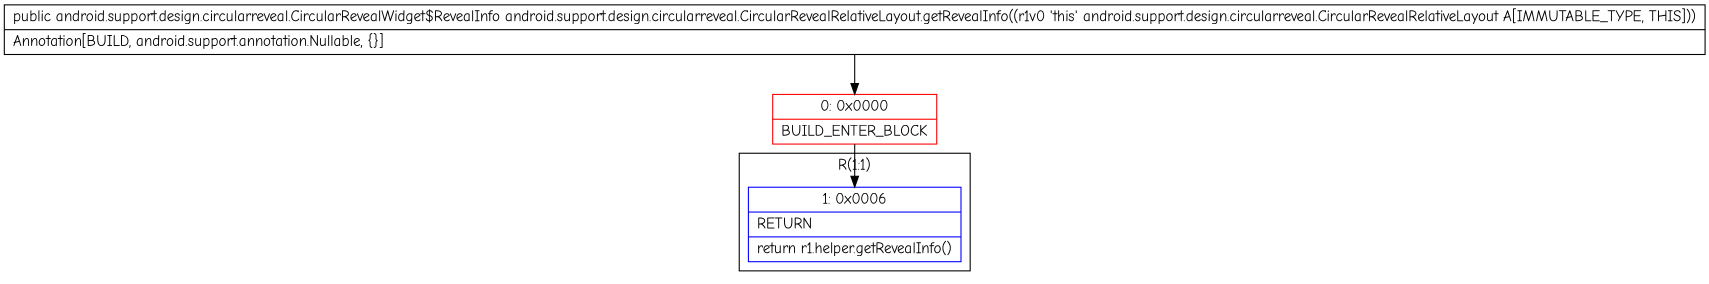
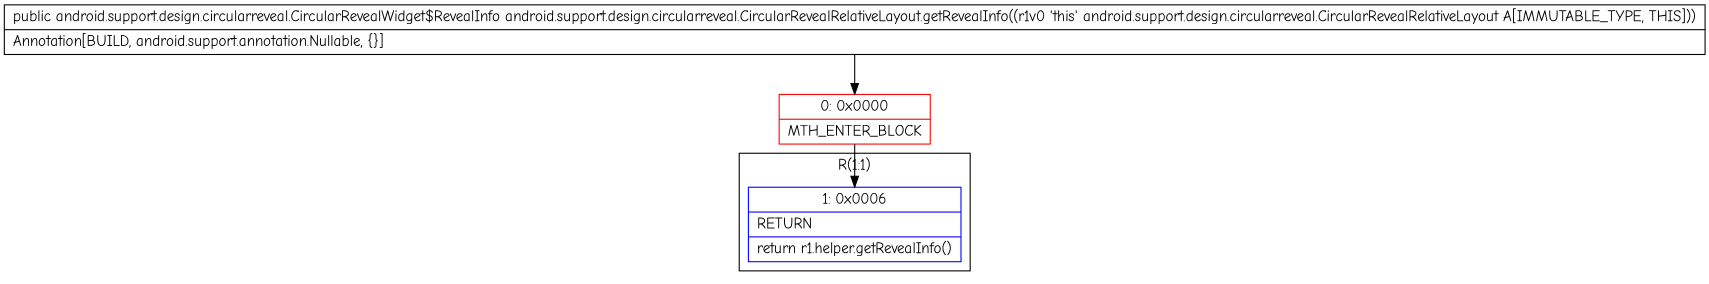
node "0: 0x0000": text "BUILD_ENTER_BLOCK" -> "MTH_ENTER_BLOCK"
